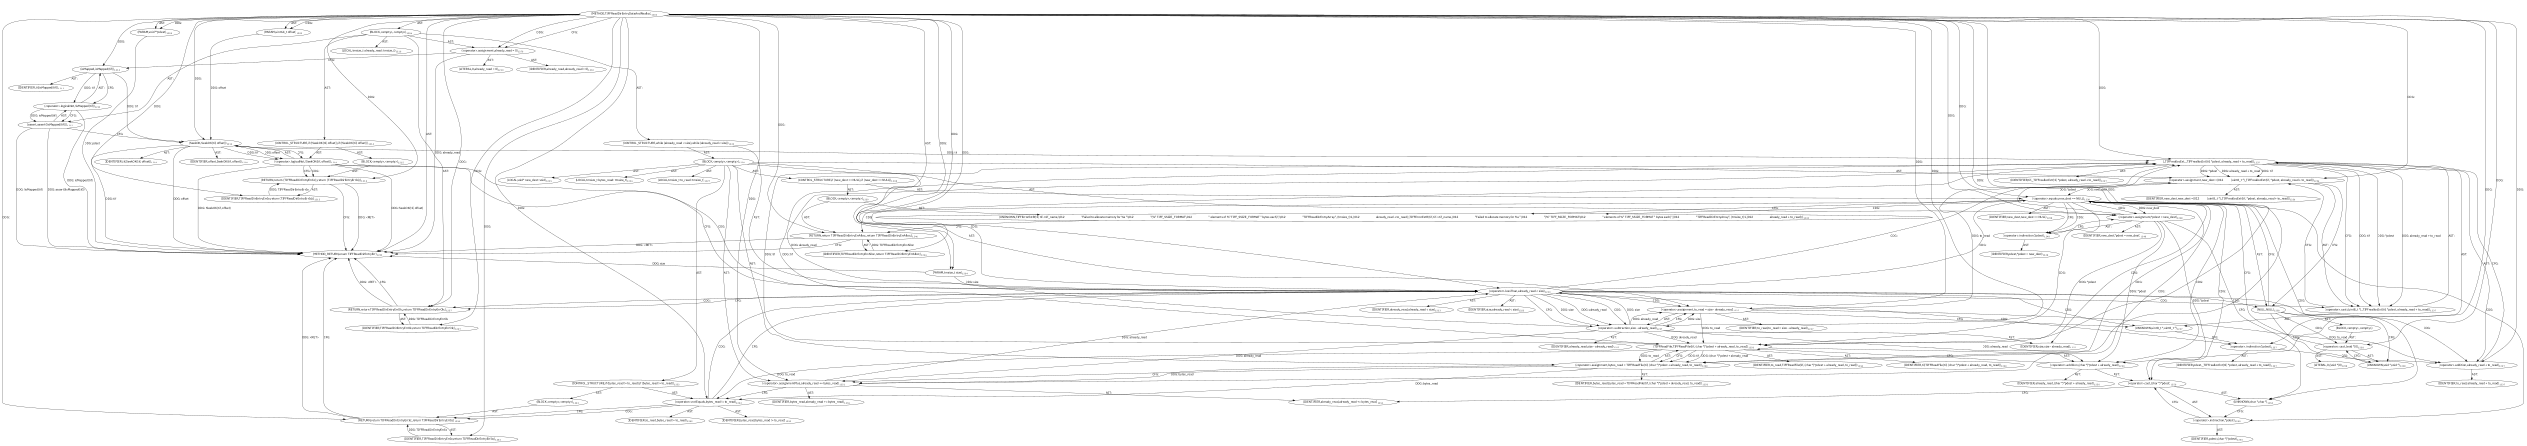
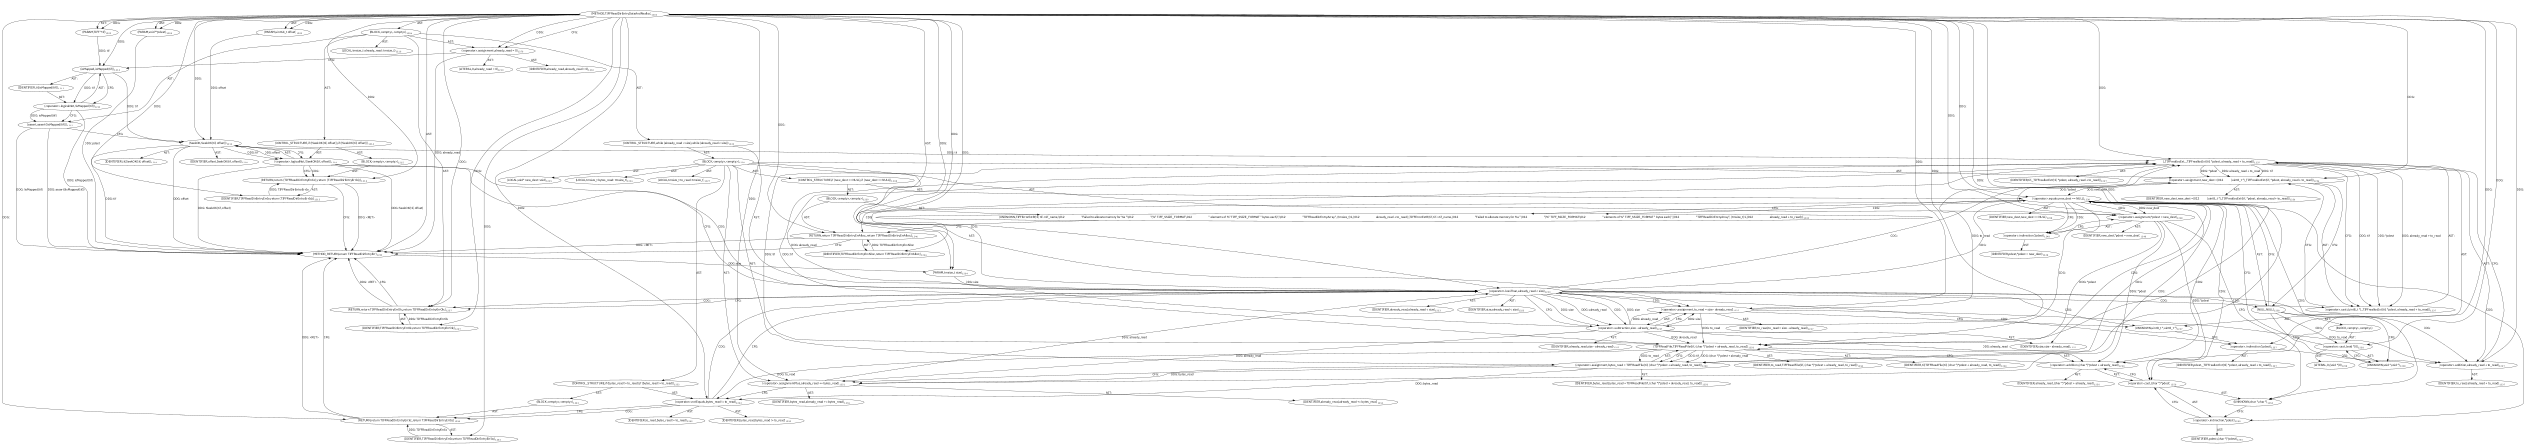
node "(PARAM,TIFF *tif)": added
edge "(assert,assert(!isMapped(tif)))" -> "(<operator>.logicalNot,!isMapped(tif))": now "(IDENTIFIER,tif,isMapped(tif))" -> "(<operator>.logicalNot,!isMapped(tif))"
edge "(PARAM,tmsize_t size)" -> "(METHOD_RETURN,enum TIFFReadDirEntryErr)": reversed
edge "(<operator>.cast,(char *)*pdest)" -> "(IDENTIFIER,already_read,already_read += bytes_read)": now "(<operator>.cast,(char *)*pdest)" -> "(<operator>.addition,(char *)*pdest + already_read)"
